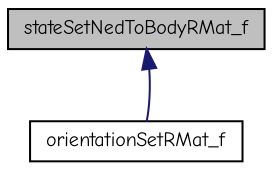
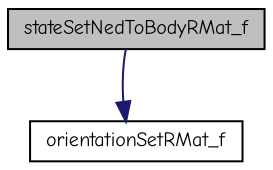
edge "orientationSetRMat_f" -> "stateSetNedToBodyRMat_f": reversed
